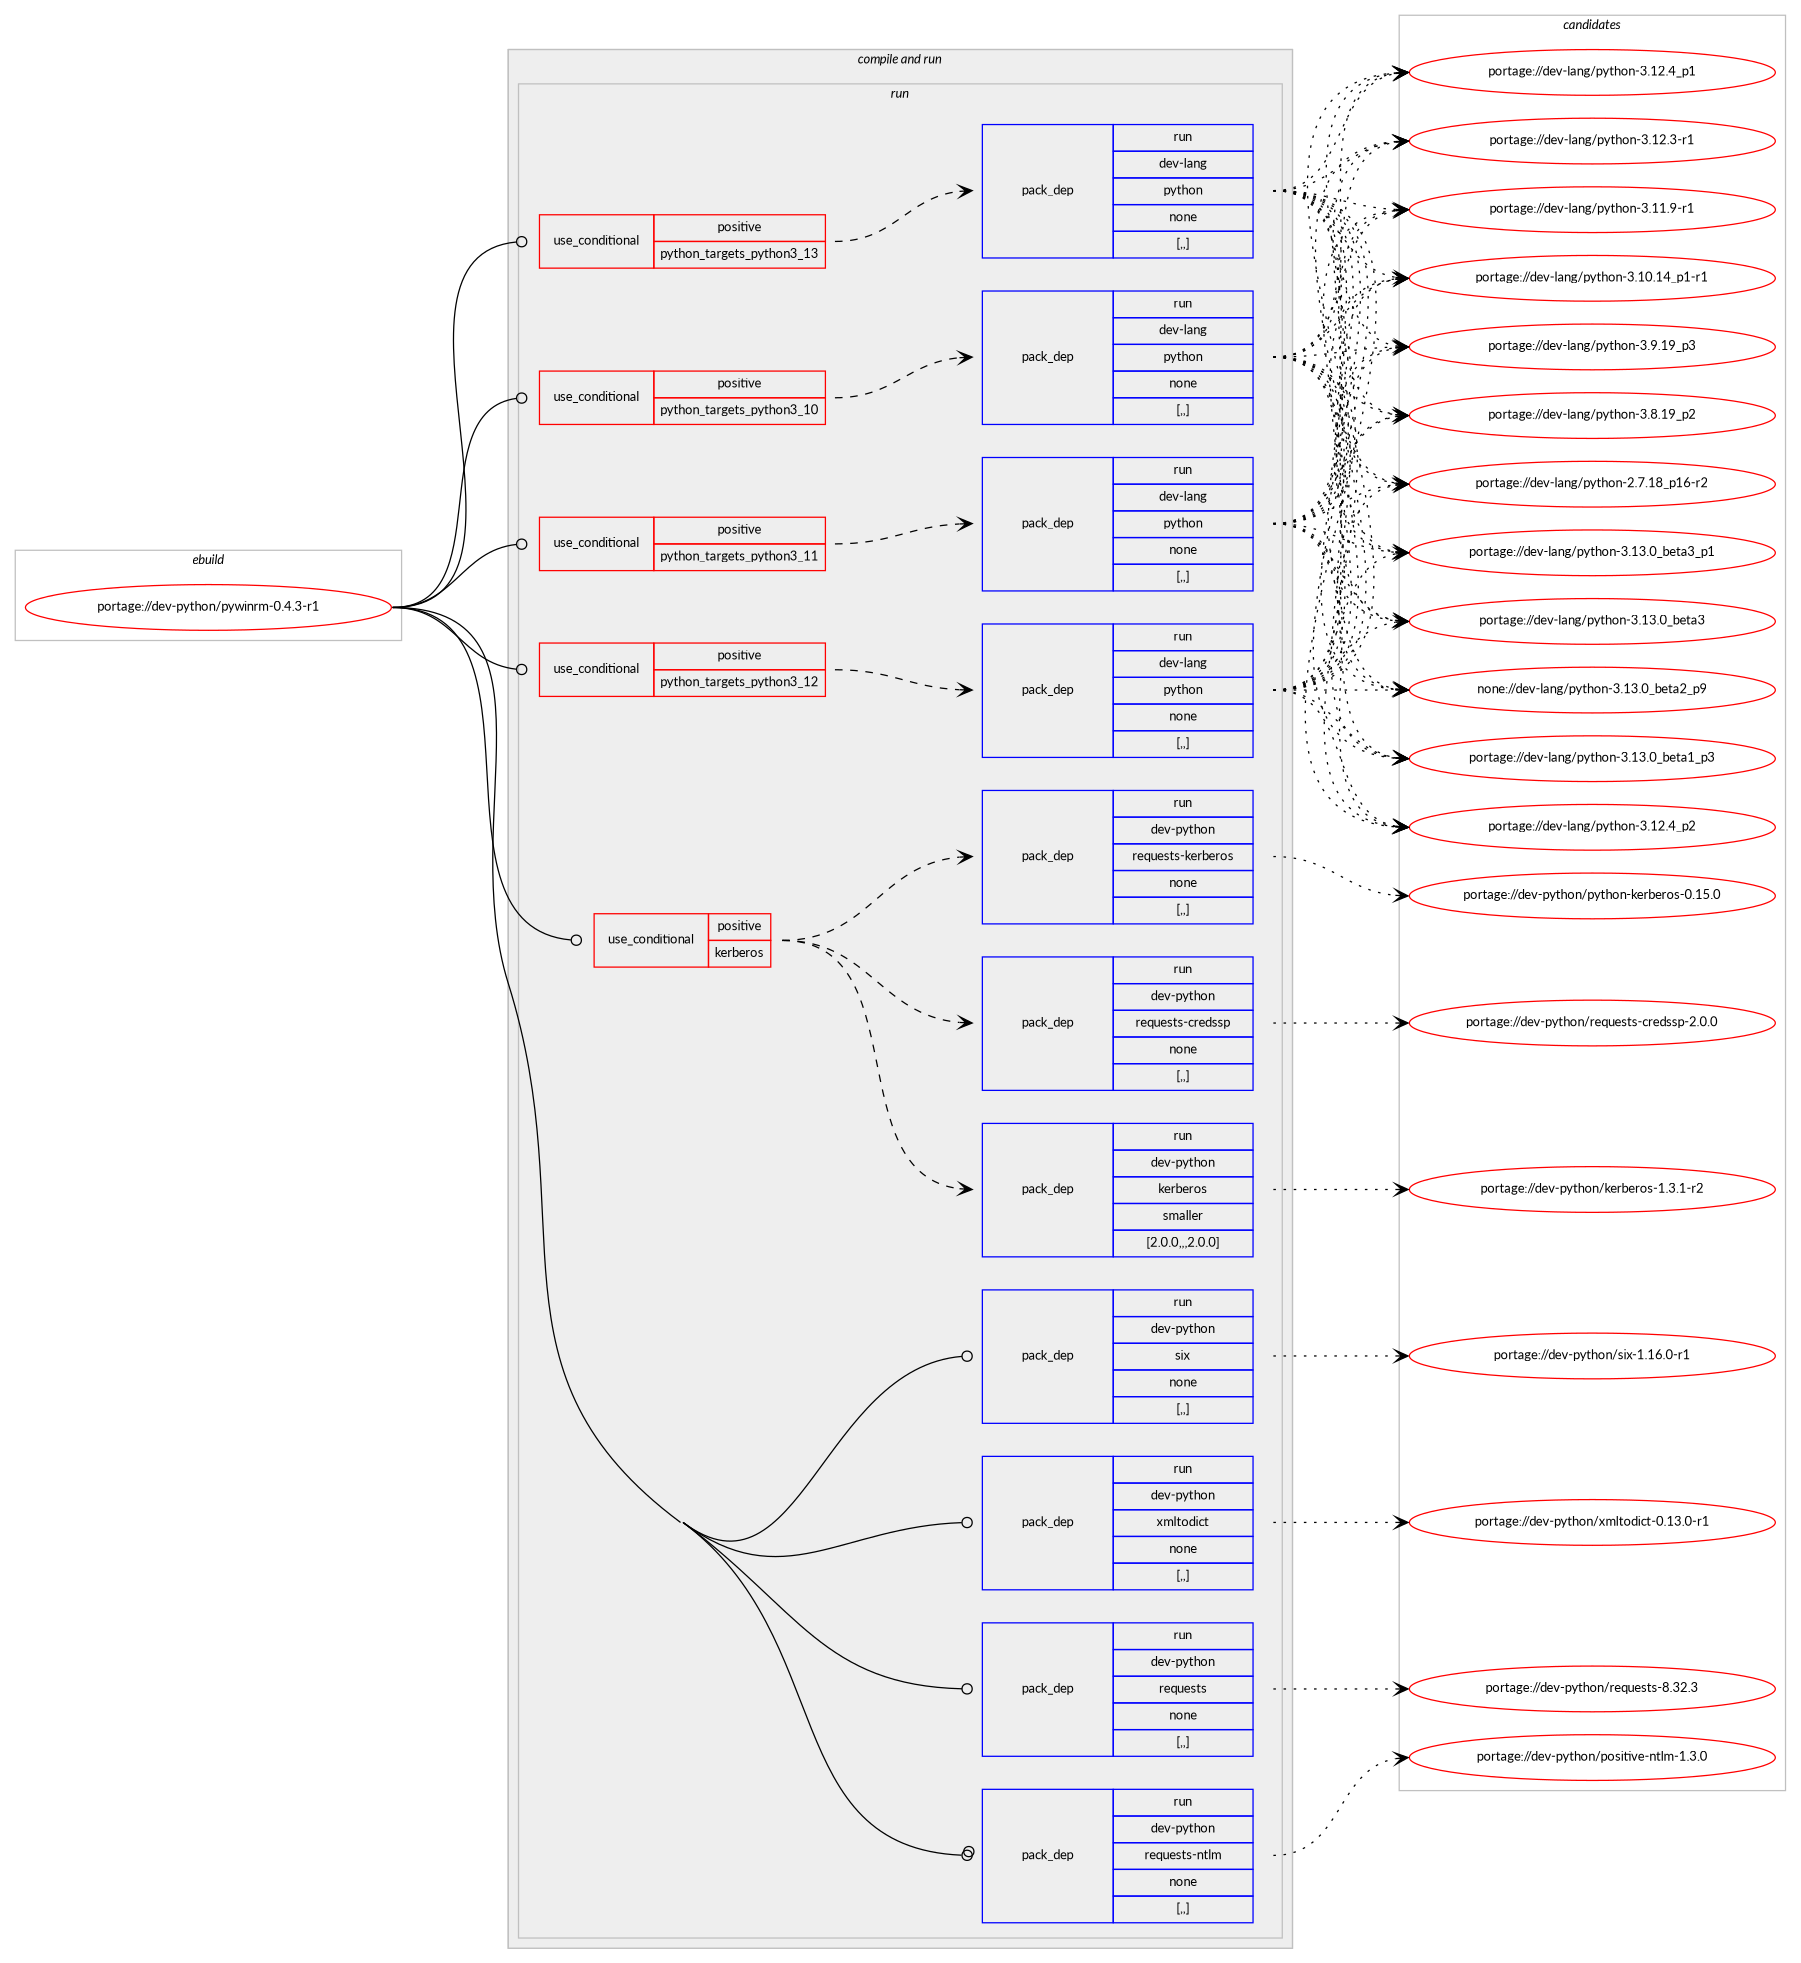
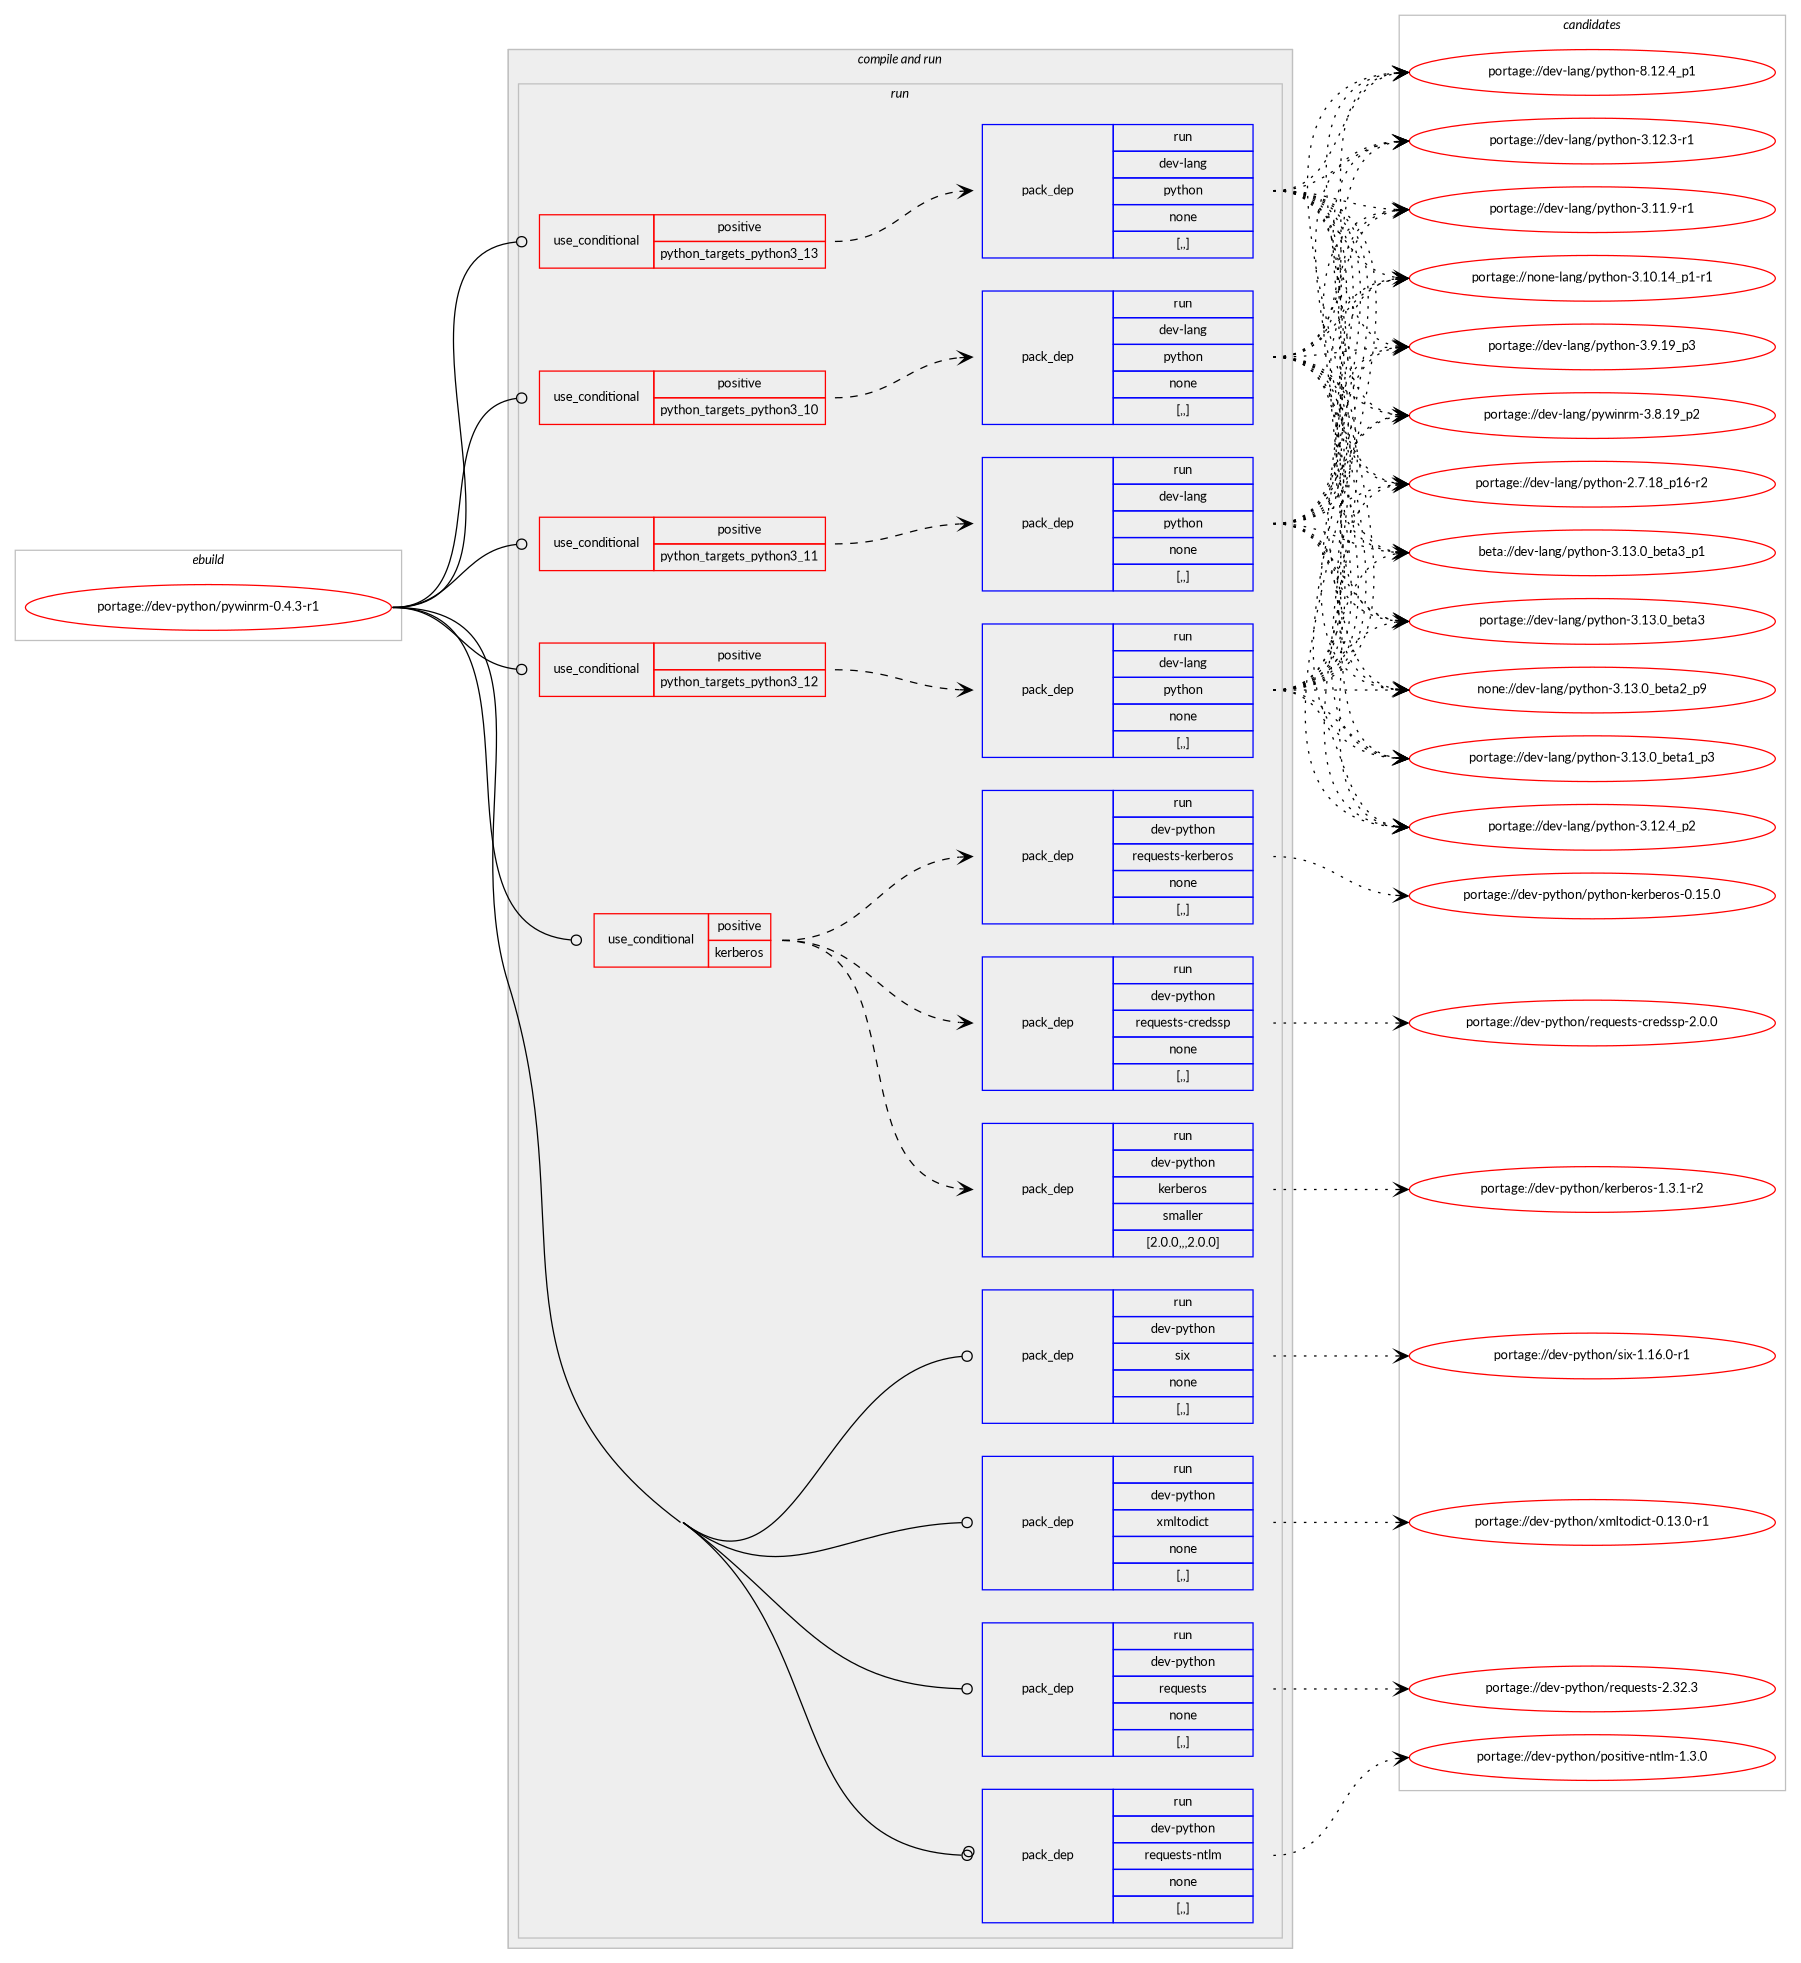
node "portage://dev-lang/python-3.12.4_p1": label "portage://dev-lang/python-3.12.4_p1" -> "portage://dev-lang/python-8.12.4_p1"
node "portage://dev-lang/python-3.10.14_p1-r1": label "portage://dev-lang/python-3.10.14_p1-r1" -> "portage://none-lang/python-3.10.14_p1-r1"
node "portage://dev-lang/python-3.8.19_p2": label "portage://dev-lang/python-3.8.19_p2" -> "portage://dev-lang/pywinrm-3.8.19_p2"
node "portage://dev-lang/python-3.13.0_beta3_p1": label "portage://dev-lang/python-3.13.0_beta3_p1" -> "beta://dev-lang/python-3.13.0_beta3_p1"
node "portage://dev-python/requests-8.32.3": label "portage://dev-python/requests-8.32.3" -> "portage://dev-python/requests-2.32.3"
